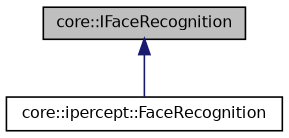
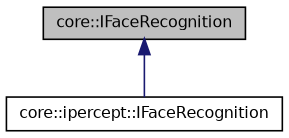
node "core::ipercept::FaceRecognition": label "core::ipercept::FaceRecognition" -> "core::ipercept::IFaceRecognition"
